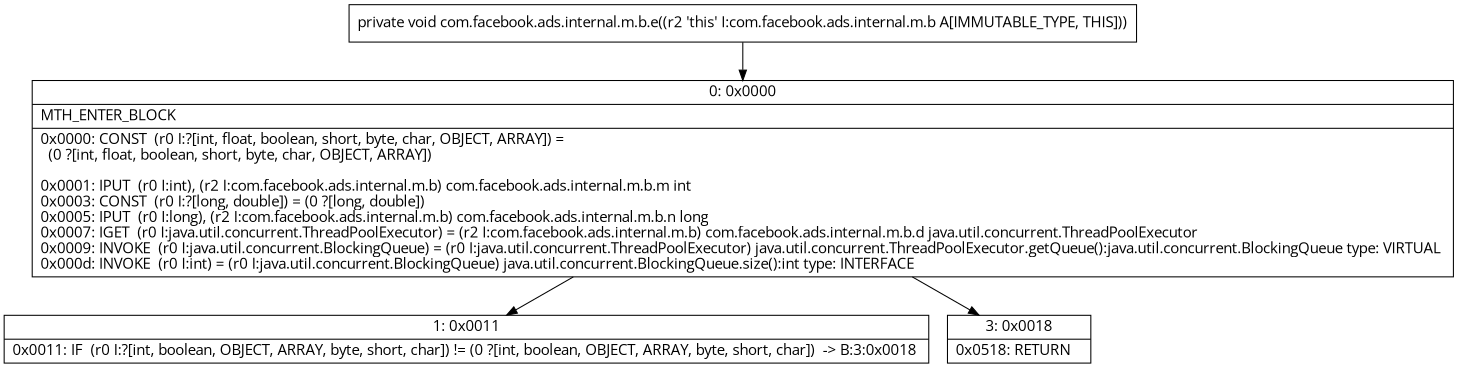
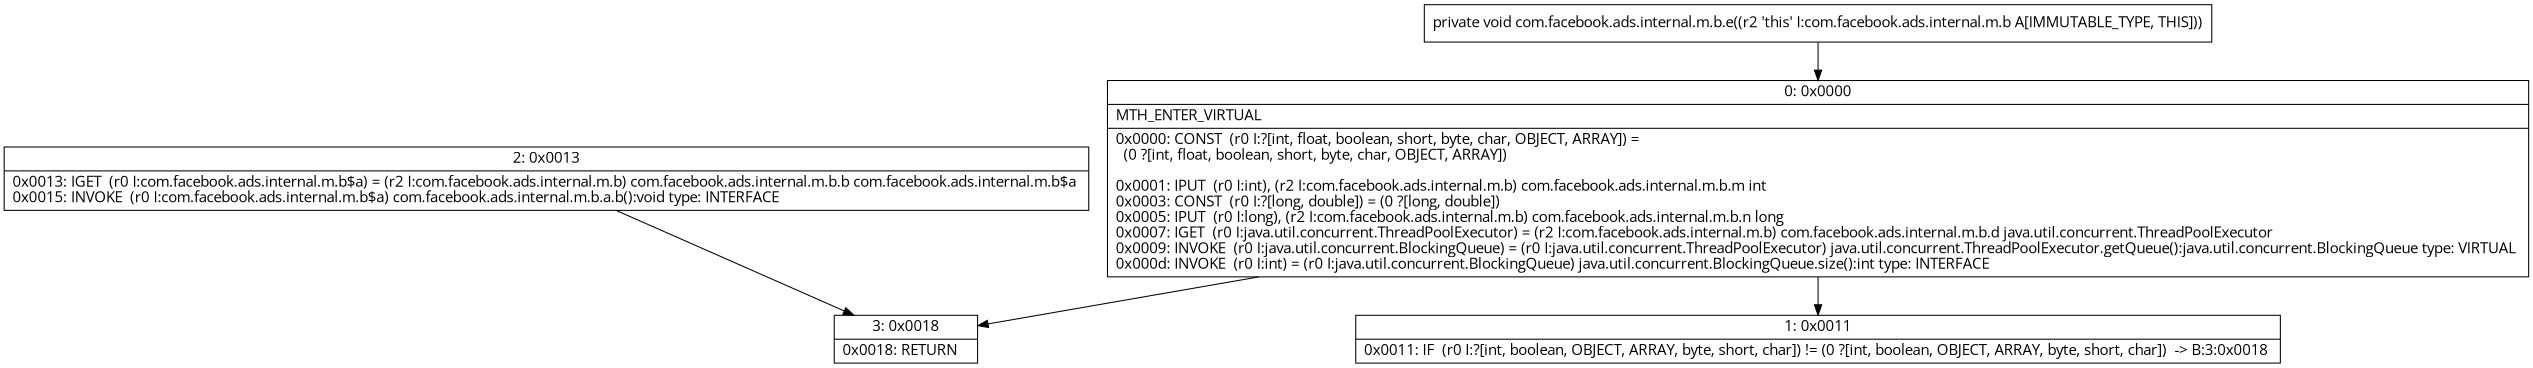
node "0: 0x0000": text "MTH_ENTER_BLOCK" -> "MTH_ENTER_VIRTUAL"
node "2: 0x0013": added
node "3: 0x0018": text "0x0518: RETURN" -> "0x0018: RETURN"
